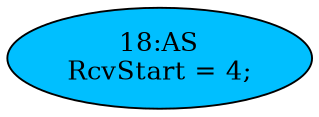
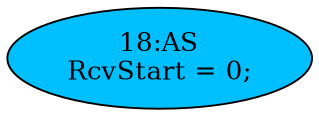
node "18:AS RcvStart = 4;": label "18:AS RcvStart = 4;" -> "18:AS RcvStart = 0;"
